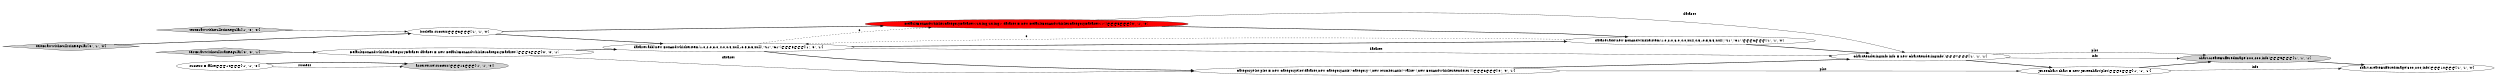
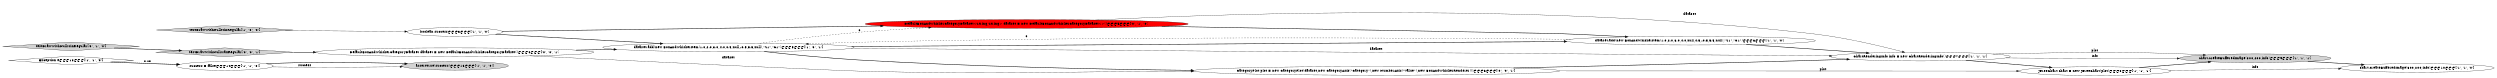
edge "testDrawWithNullMinRegular['0', '1', '0']" -> "boolean success@@@3@@@['1', '1', '0']": now "testDrawWithNullMinRegular['0', '1', '0']" -> "testDrawWithNullMaxRegular['0', '0', '1']"
node "Exception e@@@13@@@['1', '1', '0']": added
